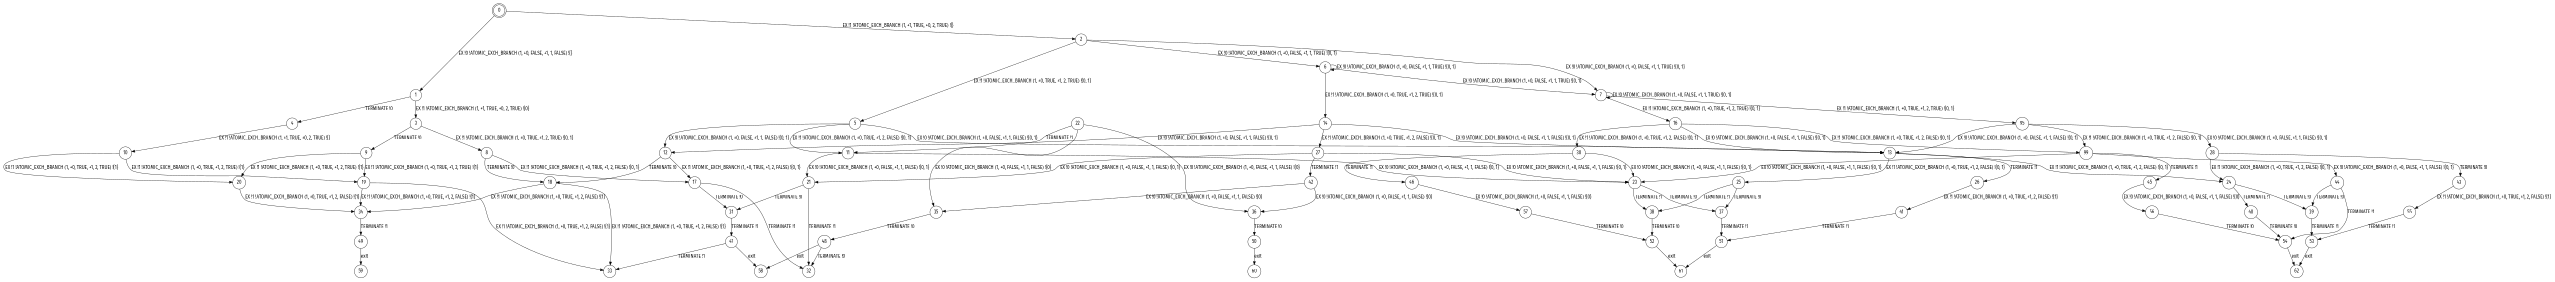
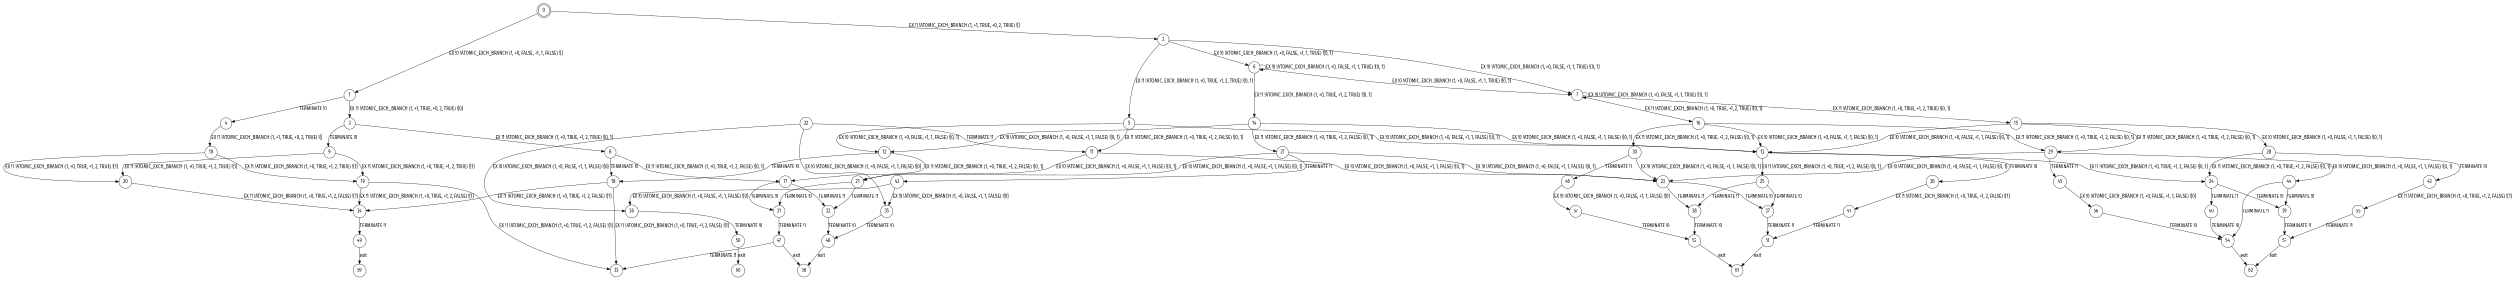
node "95": label "95" -> "15"
node "99": label "99" -> "29"
edge "13" -> "26": label "TERMINATE !1" -> "TERMINATE !0"
edge "48" -> "32": reversed
